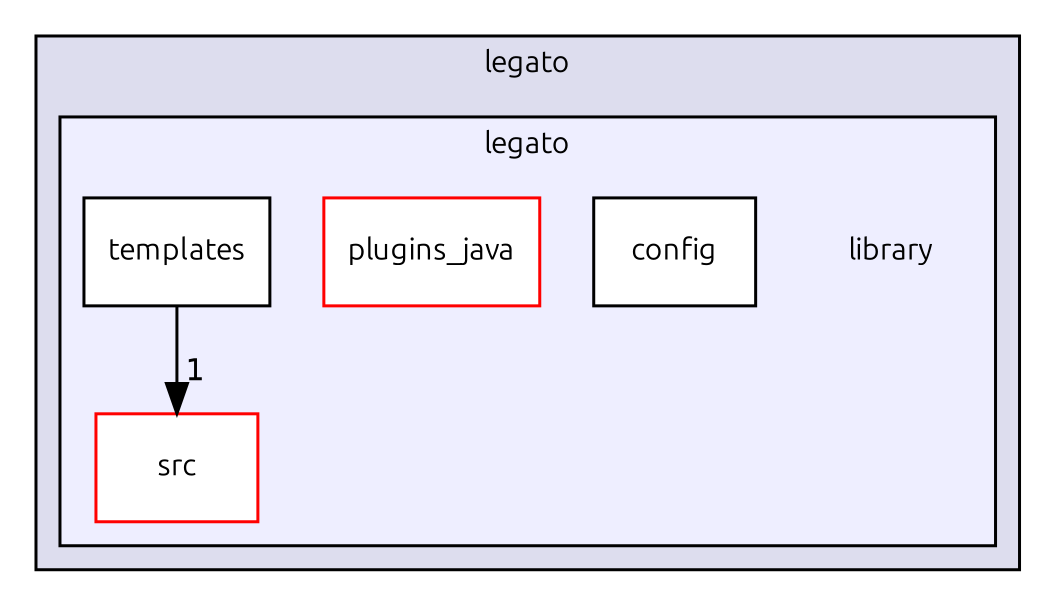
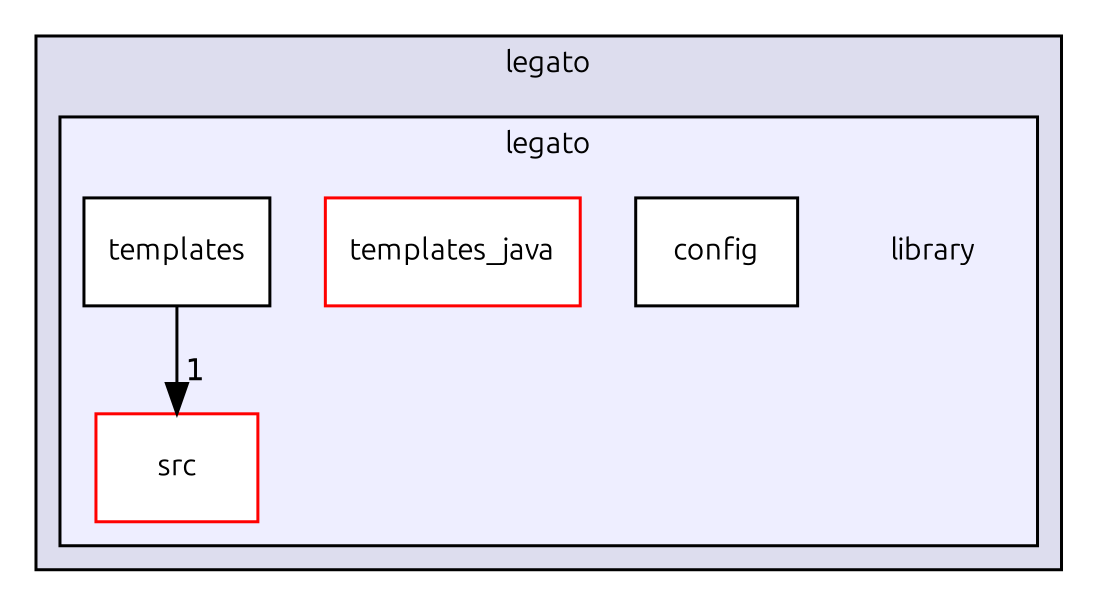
node "plugins_java": label "plugins_java" -> "templates_java"
